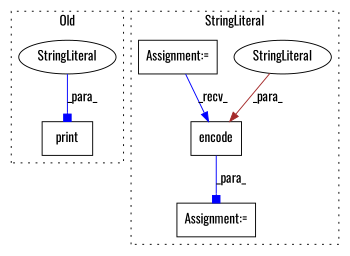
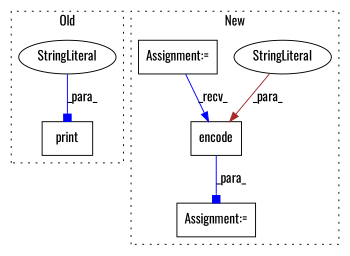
cluster "StringLiteral": label "StringLiteral" -> "New"
